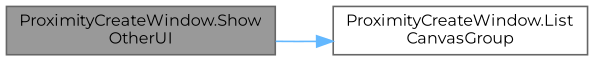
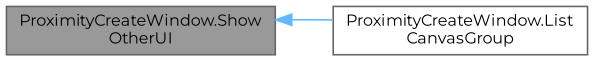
edge "ProximityCreateWindow.Show OtherUI" -> "ProximityCreateWindow.List CanvasGroup": reversed
